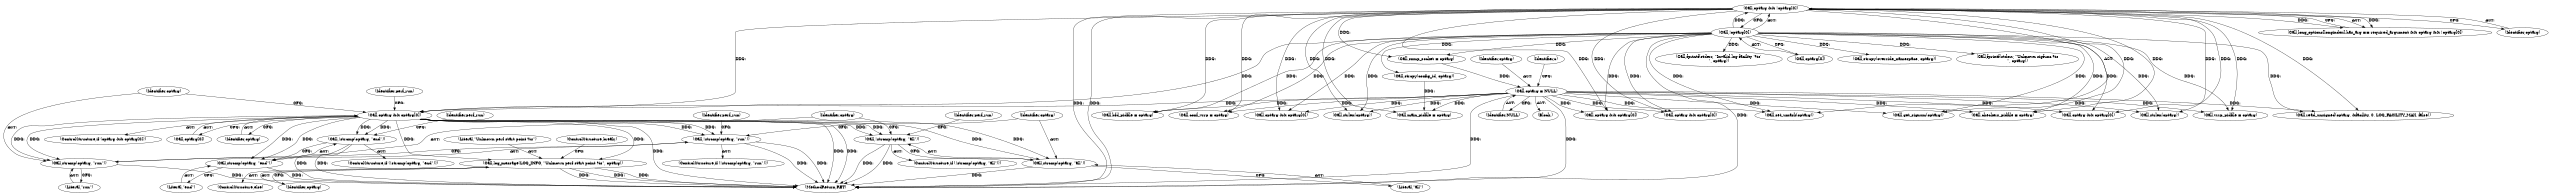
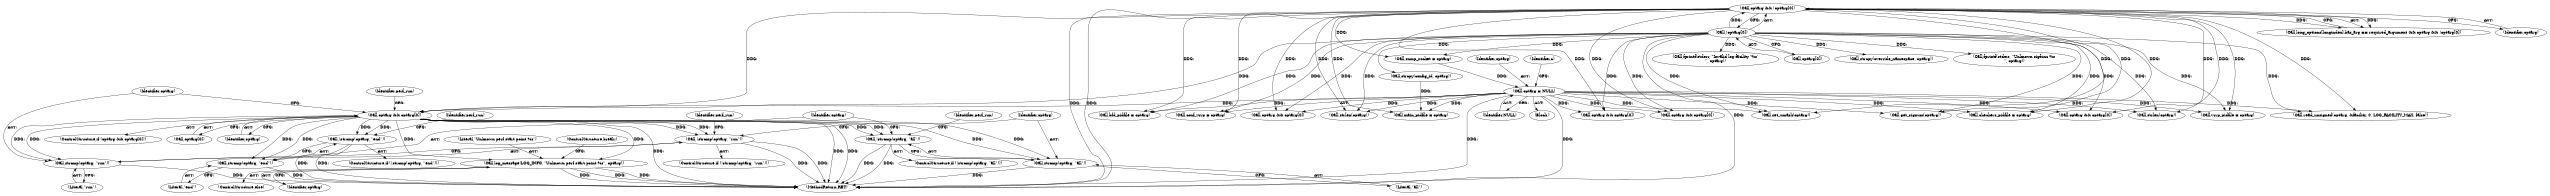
edge "(Call,optarg && !optarg[0])" -> "(Call,set_umask(optarg))": label "AST: " -> "DDG: "
edge "(Call,optarg = NULL)" -> "(Call,conf_vrrp = optarg)": label "DDG: " -> "AST: "
